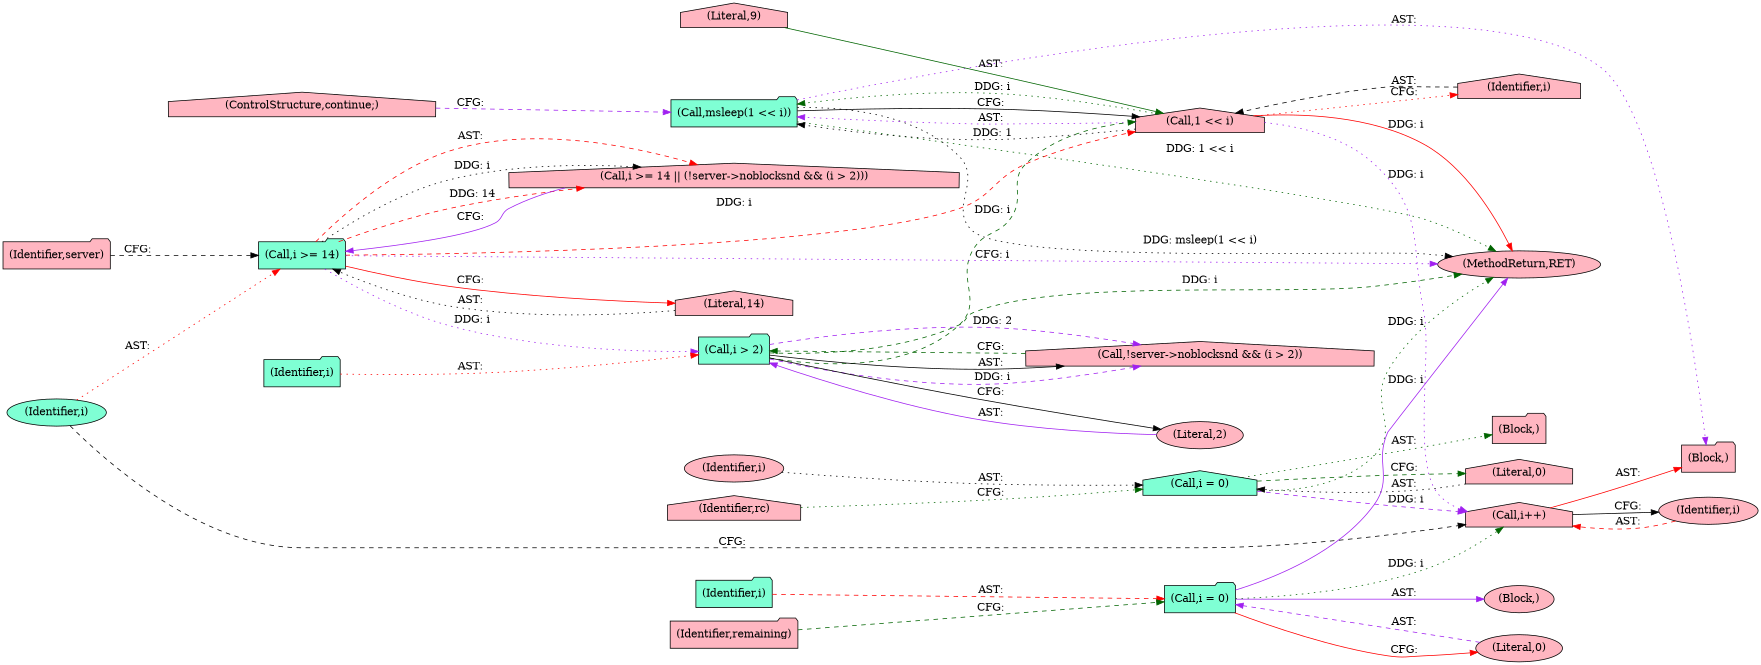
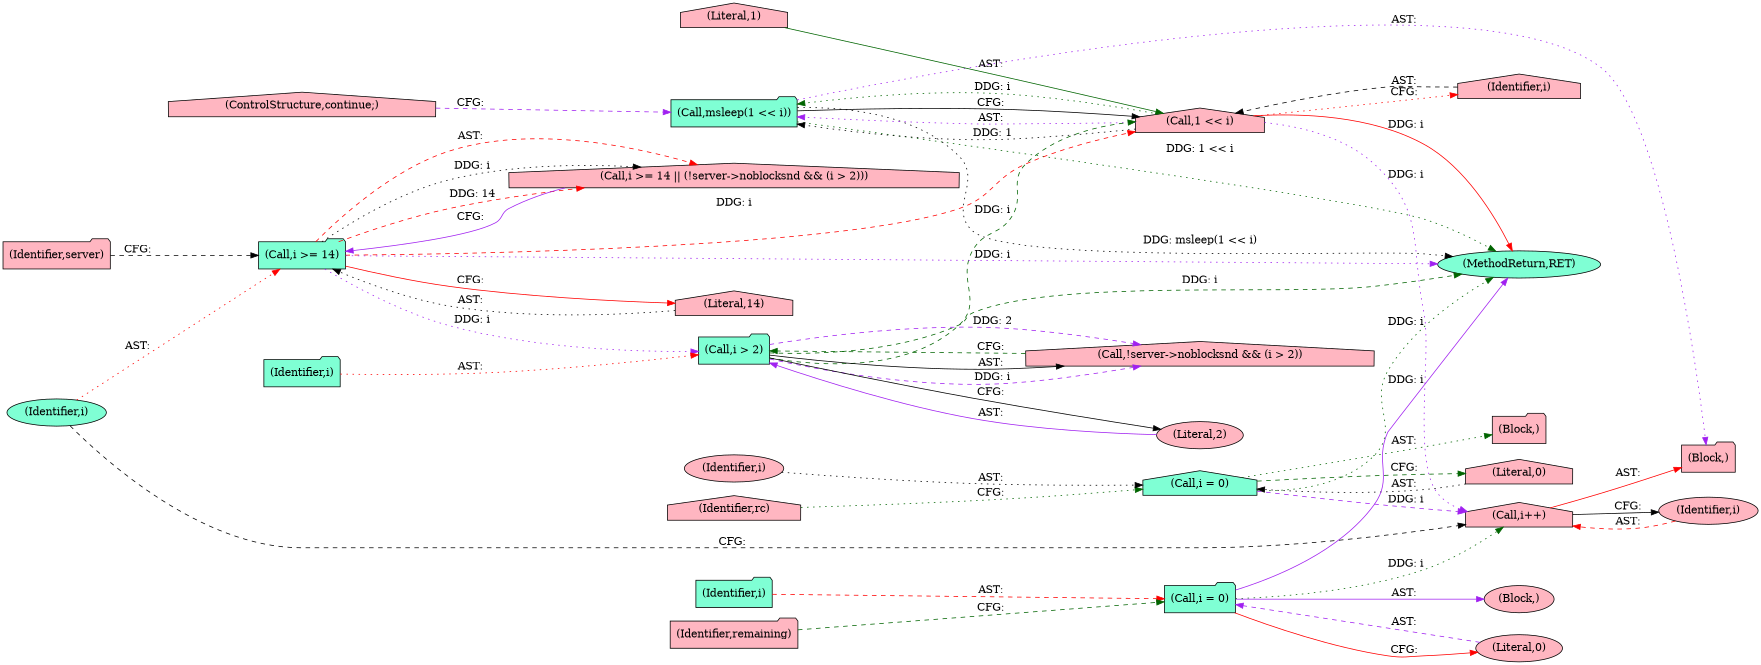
node "(Literal,9)": label "(Literal,9)" -> "(Literal,1)"
edge "(Call,i >= 14)" -> "(MethodReturn,RET)": label "CFG: i" -> "DDG: i"
node "(MethodReturn,RET)": fillcolor lightpink -> aquamarine
